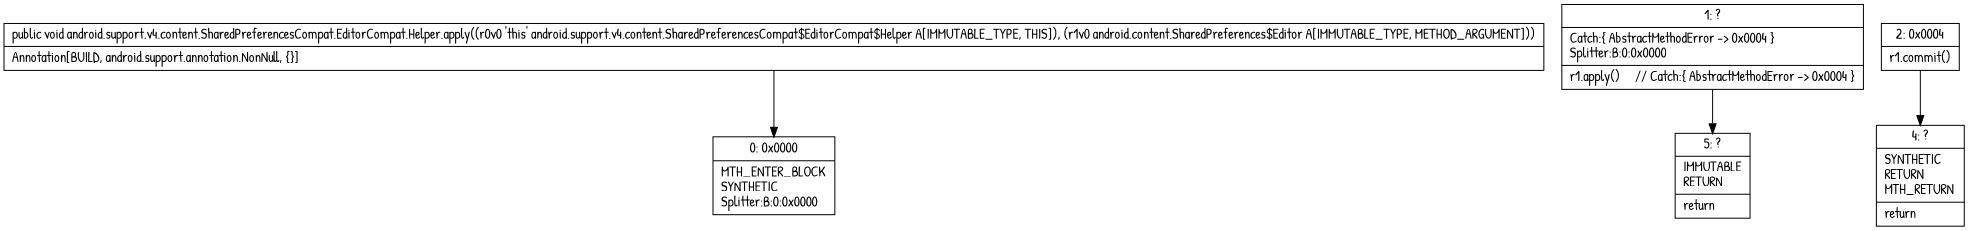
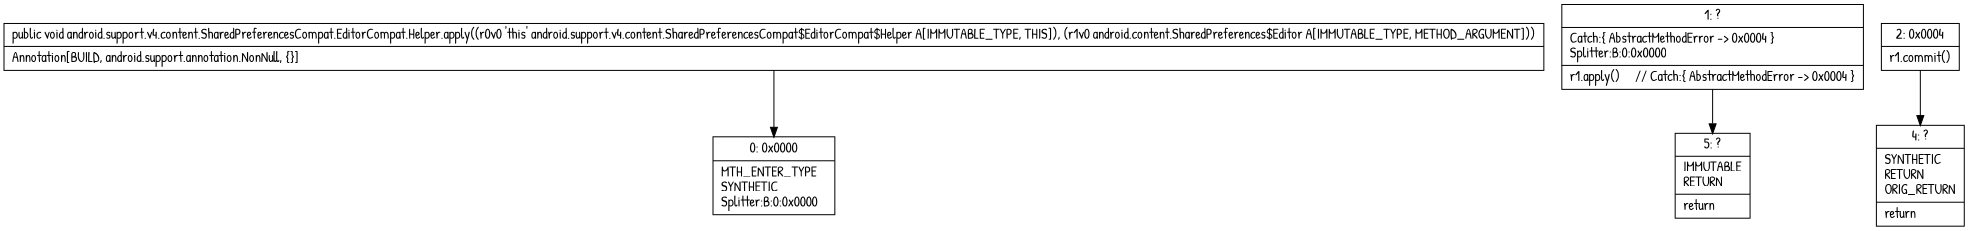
node "0: 0x0000": text "MTH_ENTER_BLOCK" -> "MTH_ENTER_TYPE"
node "4: ?": text "MTH_RETURN" -> "ORIG_RETURN"
